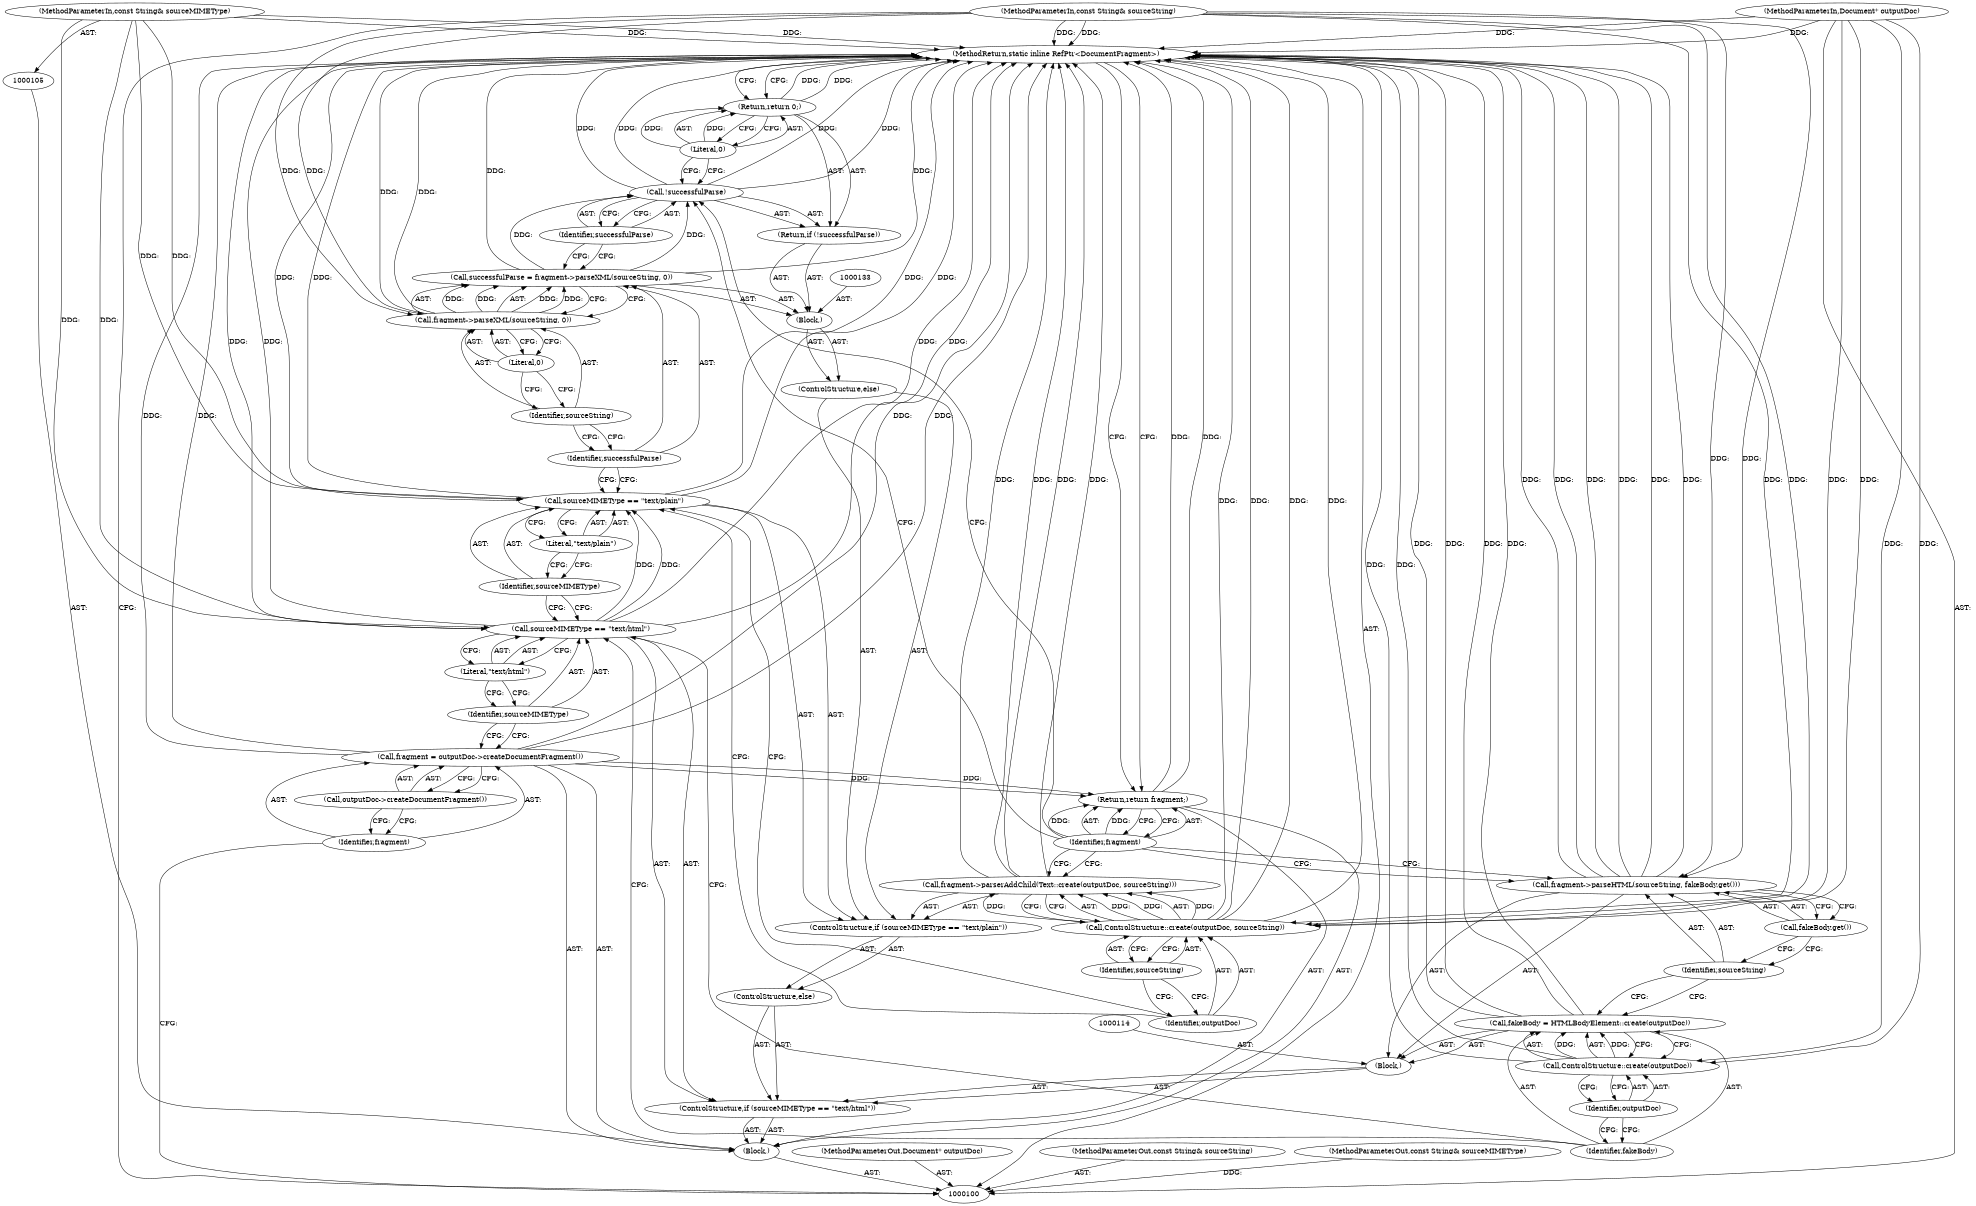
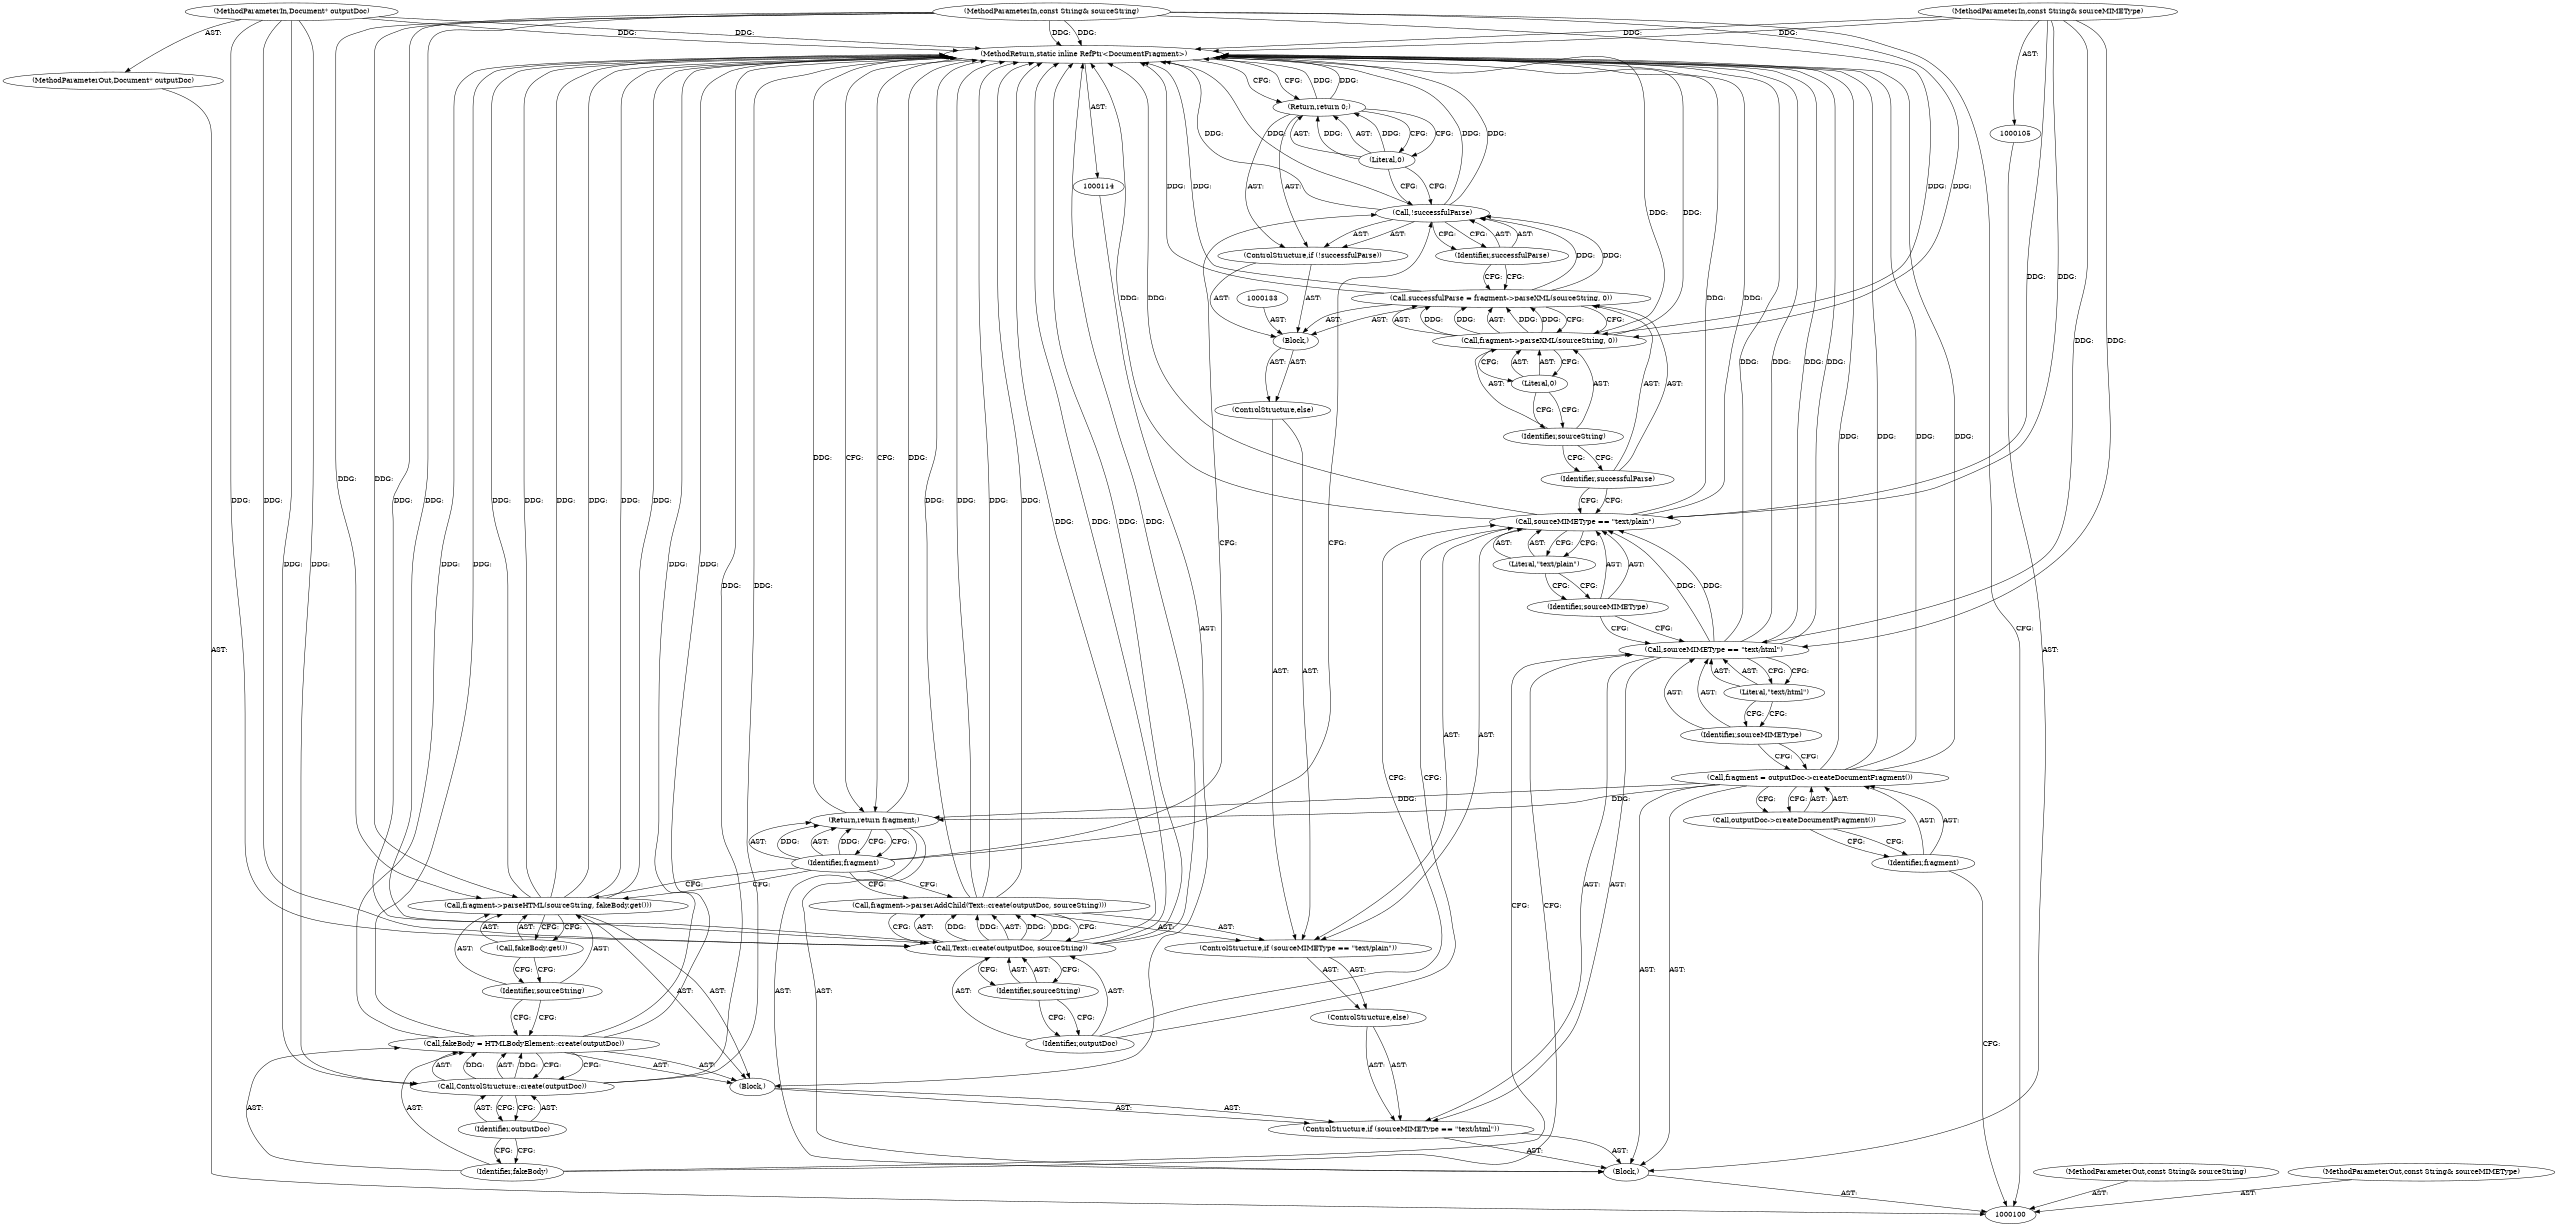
node "(Return,if (!successfulParse))": label "(Return,if (!successfulParse))" -> "(ControlStructure,if (!successfulParse))"
edge "(MethodReturn,static inline RefPtr<DocumentFragment>)" -> "1000100": now "(MethodReturn,static inline RefPtr<DocumentFragment>)" -> "1000114"
node "(Call,ControlStructure::create(outputDoc, sourceString))": label "(Call,ControlStructure::create(outputDoc, sourceString))" -> "(Call,Text::create(outputDoc, sourceString))"
edge "(MethodParameterIn,Document* outputDoc)" -> "1000100": now "(MethodParameterIn,Document* outputDoc)" -> "(MethodParameterOut,Document* outputDoc)"
edge "(MethodParameterOut,const String& sourceMIMEType)" -> "1000100": label "DDG: " -> "AST: "
